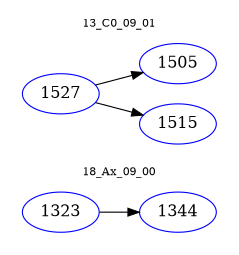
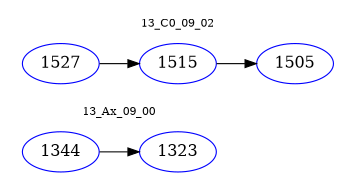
cluster "13_C0_09_01": label "13_C0_09_01" -> "13_C0_09_02"
edge "1527" -> "1505": now "1515" -> "1505"
cluster "18_Ax_09_00": label "18_Ax_09_00" -> "13_Ax_09_00"
edge "1323" -> "1344": reversed
